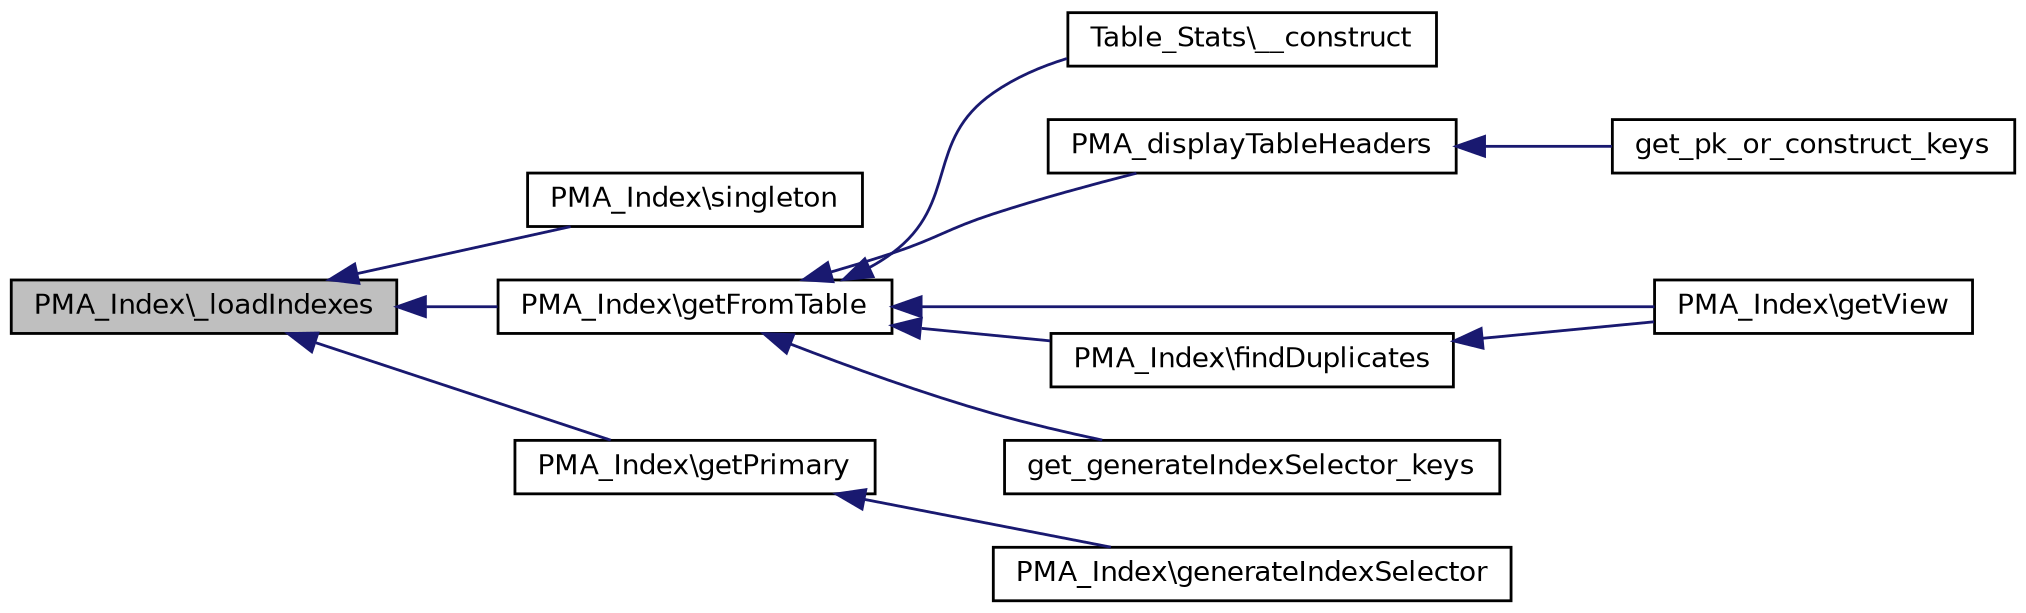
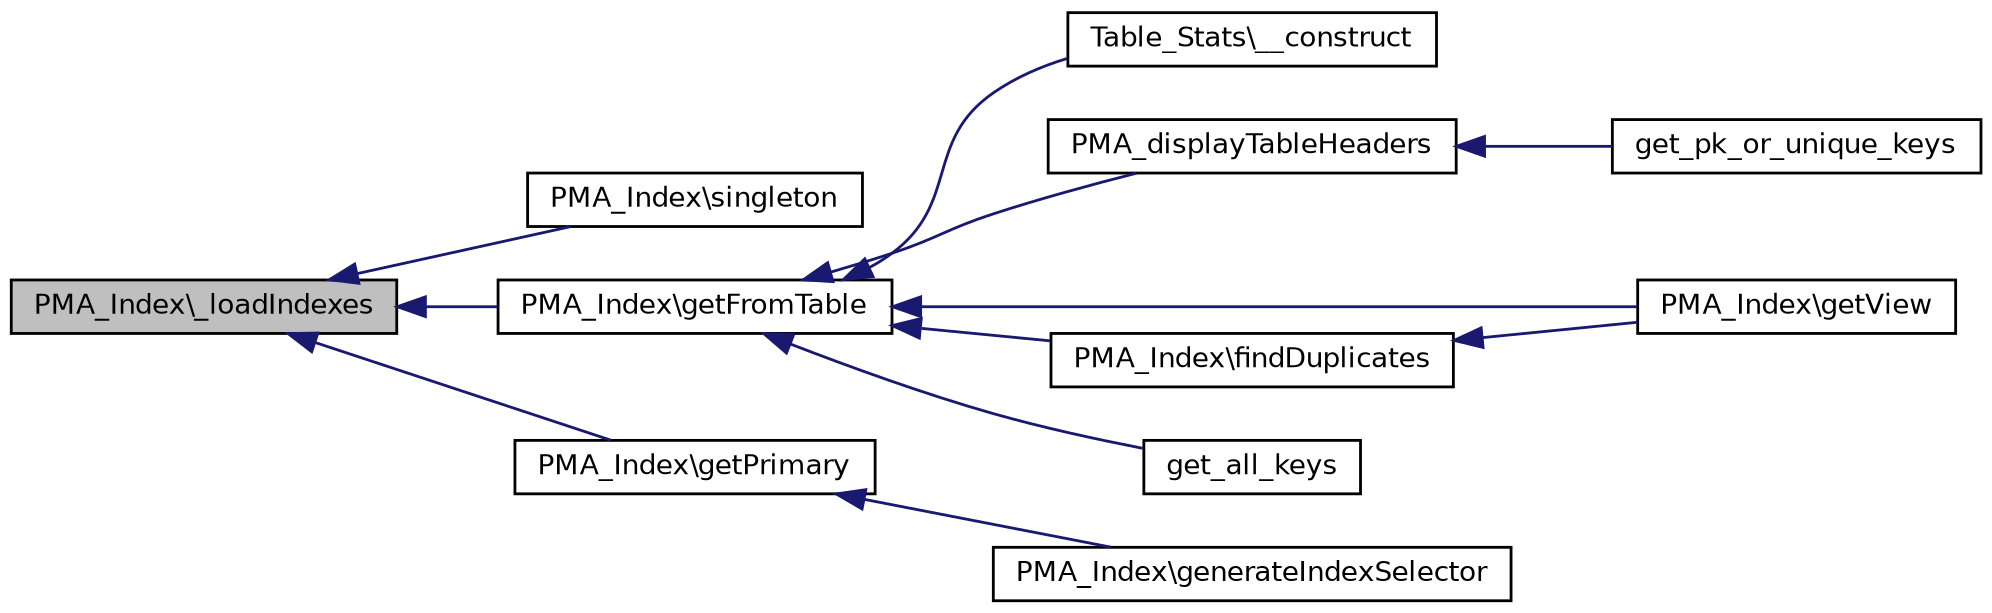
node "get_pk_or_construct_keys": label "get_pk_or_construct_keys" -> "get_pk_or_unique_keys"
node "get_generateIndexSelector_keys": label "get_generateIndexSelector_keys" -> "get_all_keys"
